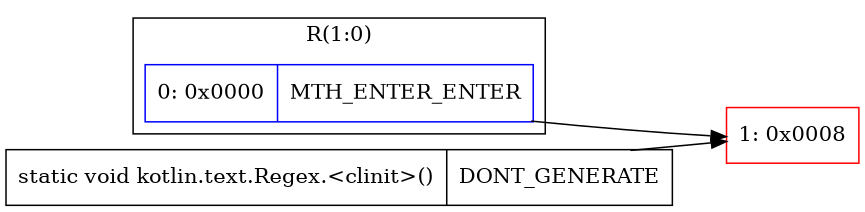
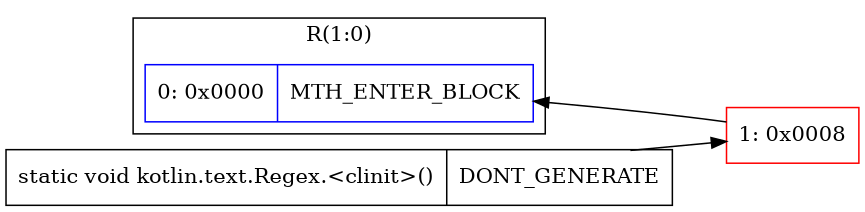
node "0: 0x0000": text "MTH_ENTER_ENTER" -> "MTH_ENTER_BLOCK"
edge "0: 0x0000" -> "1: 0x0008": reversed
